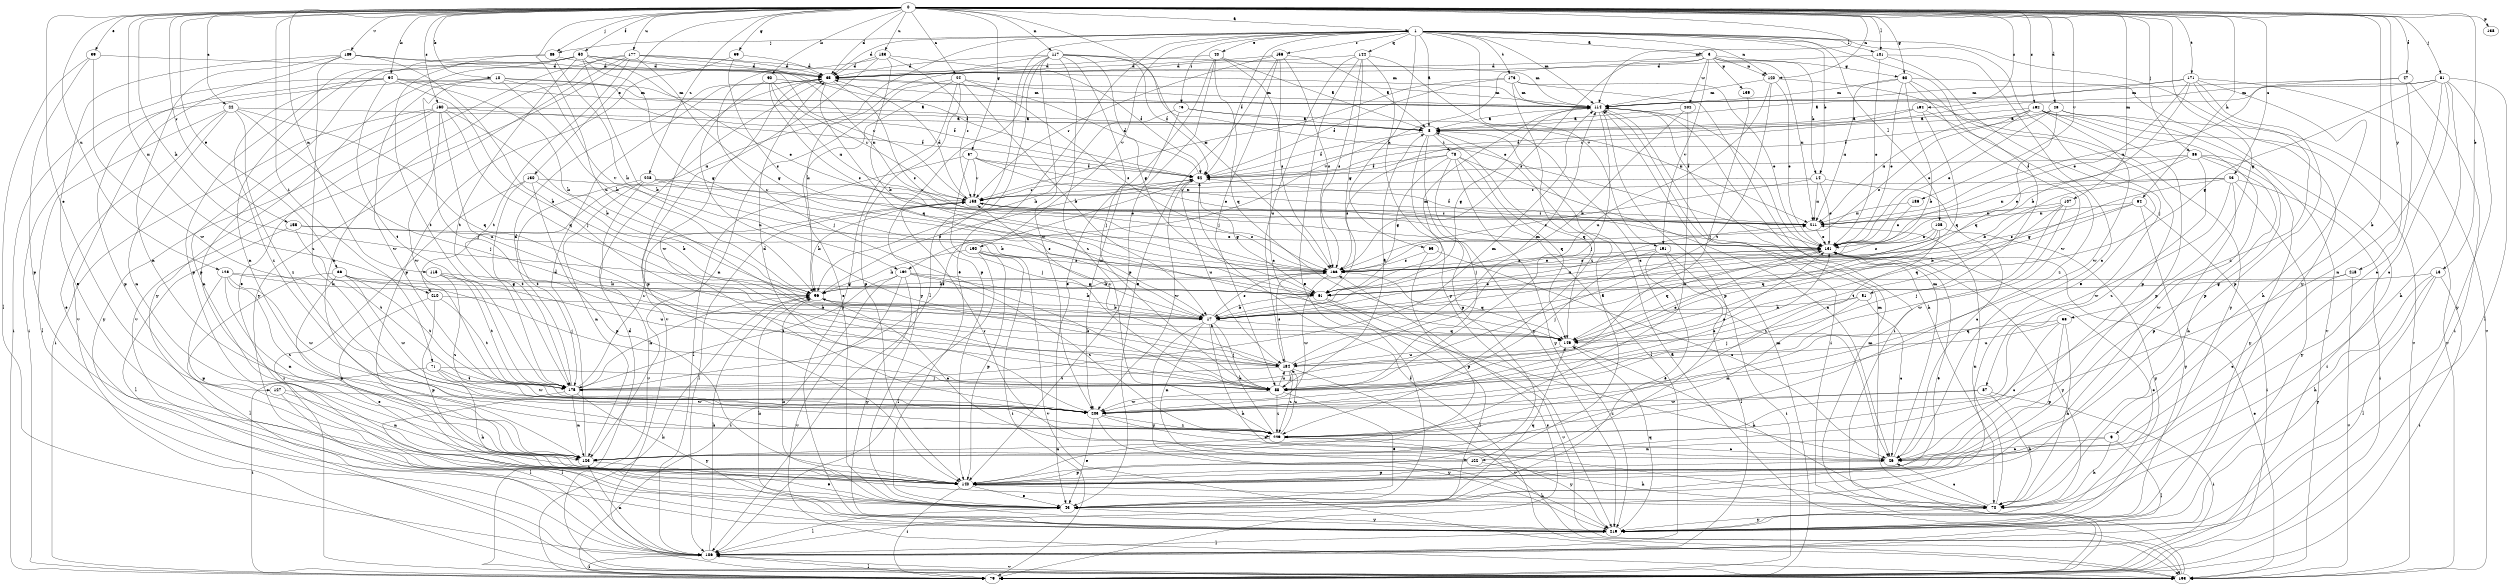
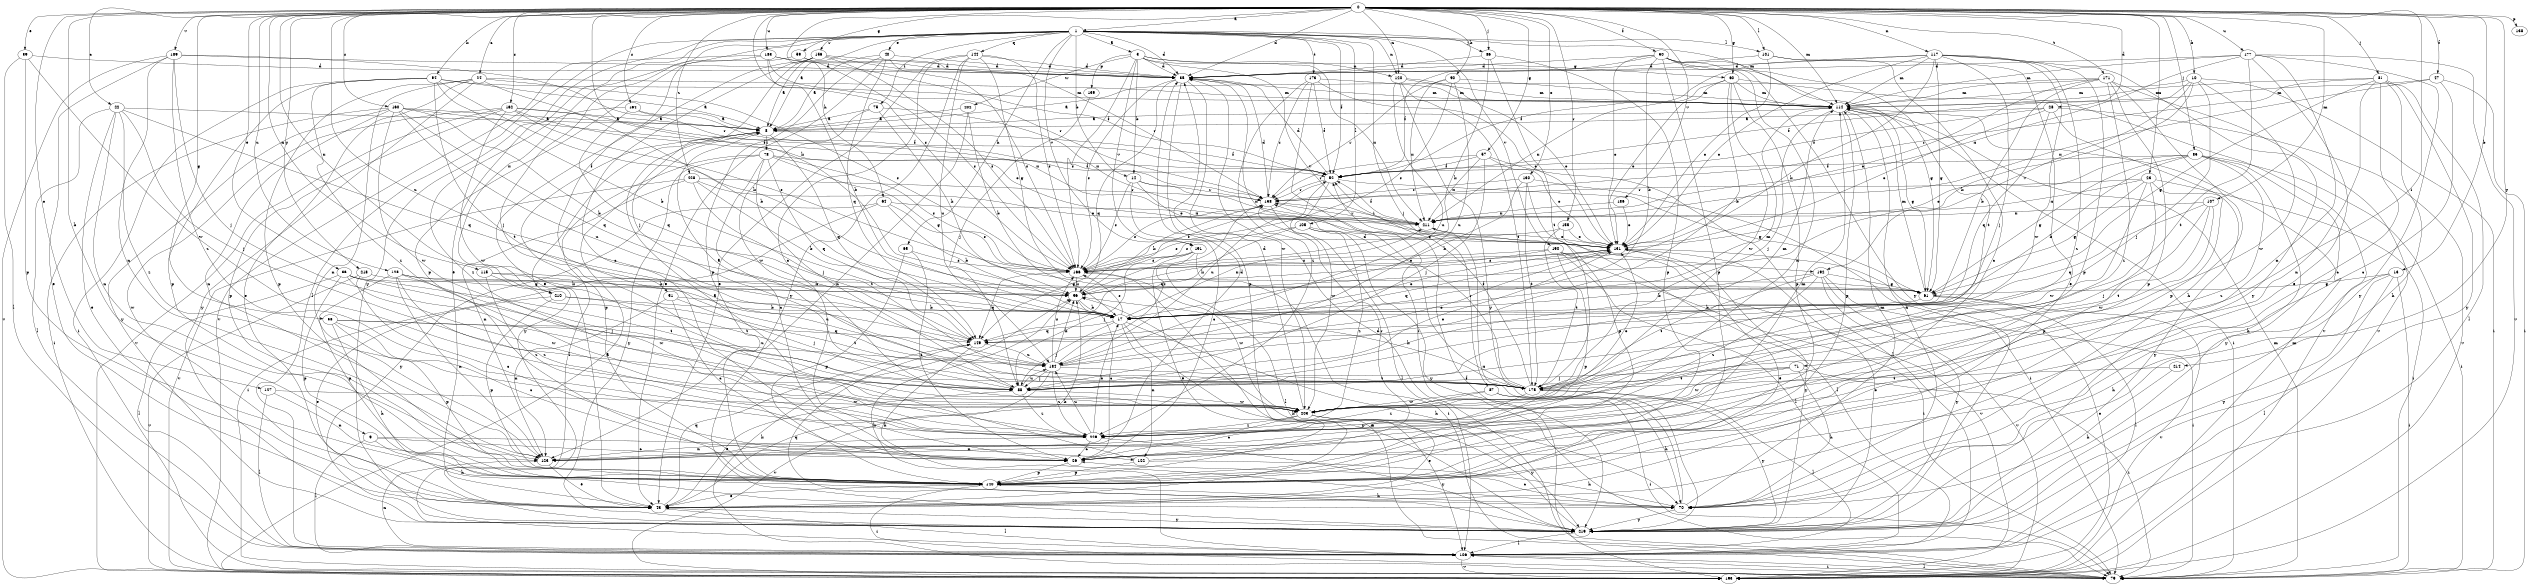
edge "177" -> "61": now "85" -> "61"
node "214": added
